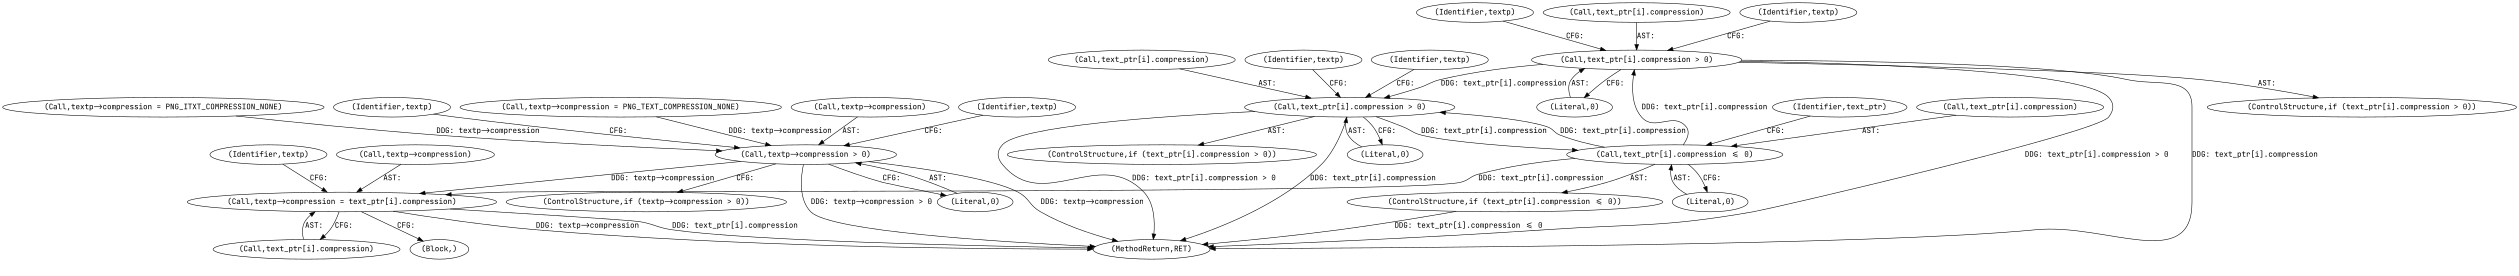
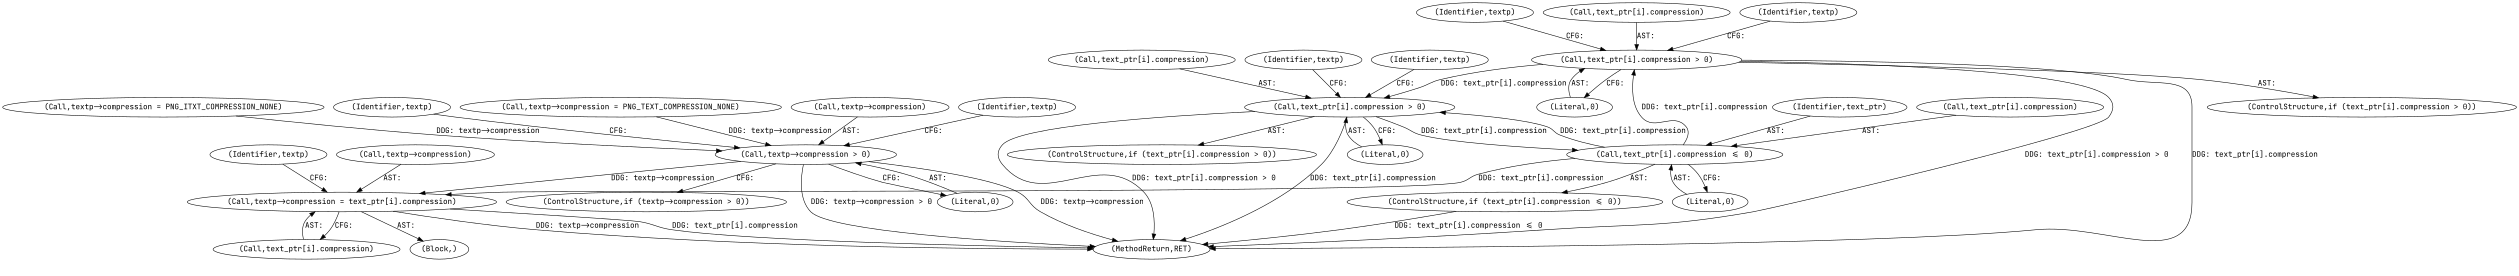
edge "(Identifier,text_ptr)" -> "(Call,text_ptr[i].compression <= 0)": label "CFG: " -> "AST: "
edge "(Call,textp->compression = text_ptr[i].compression)" -> "(Block,)": label "CFG: " -> "AST: "
